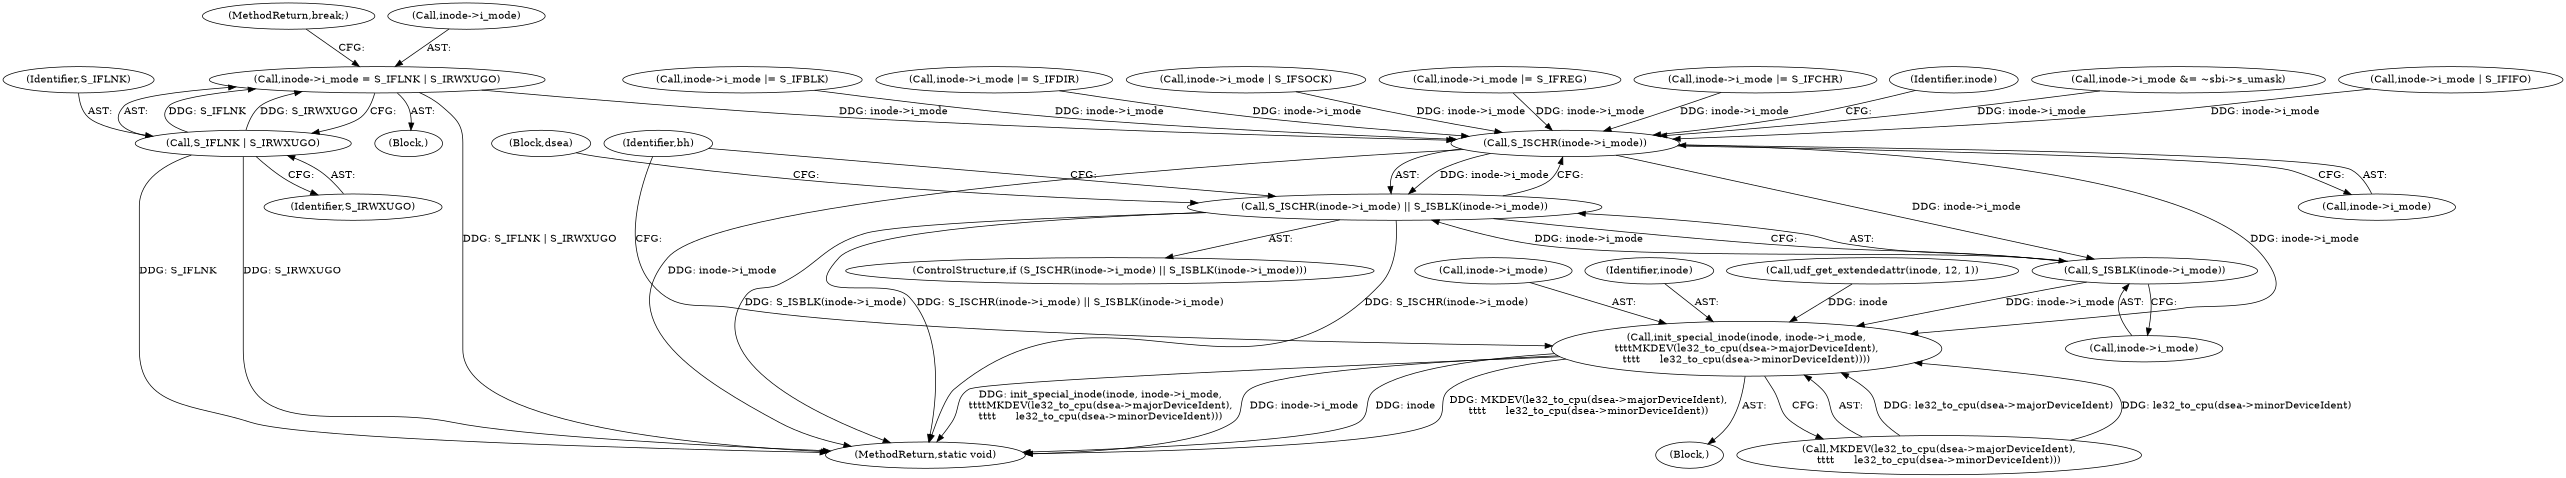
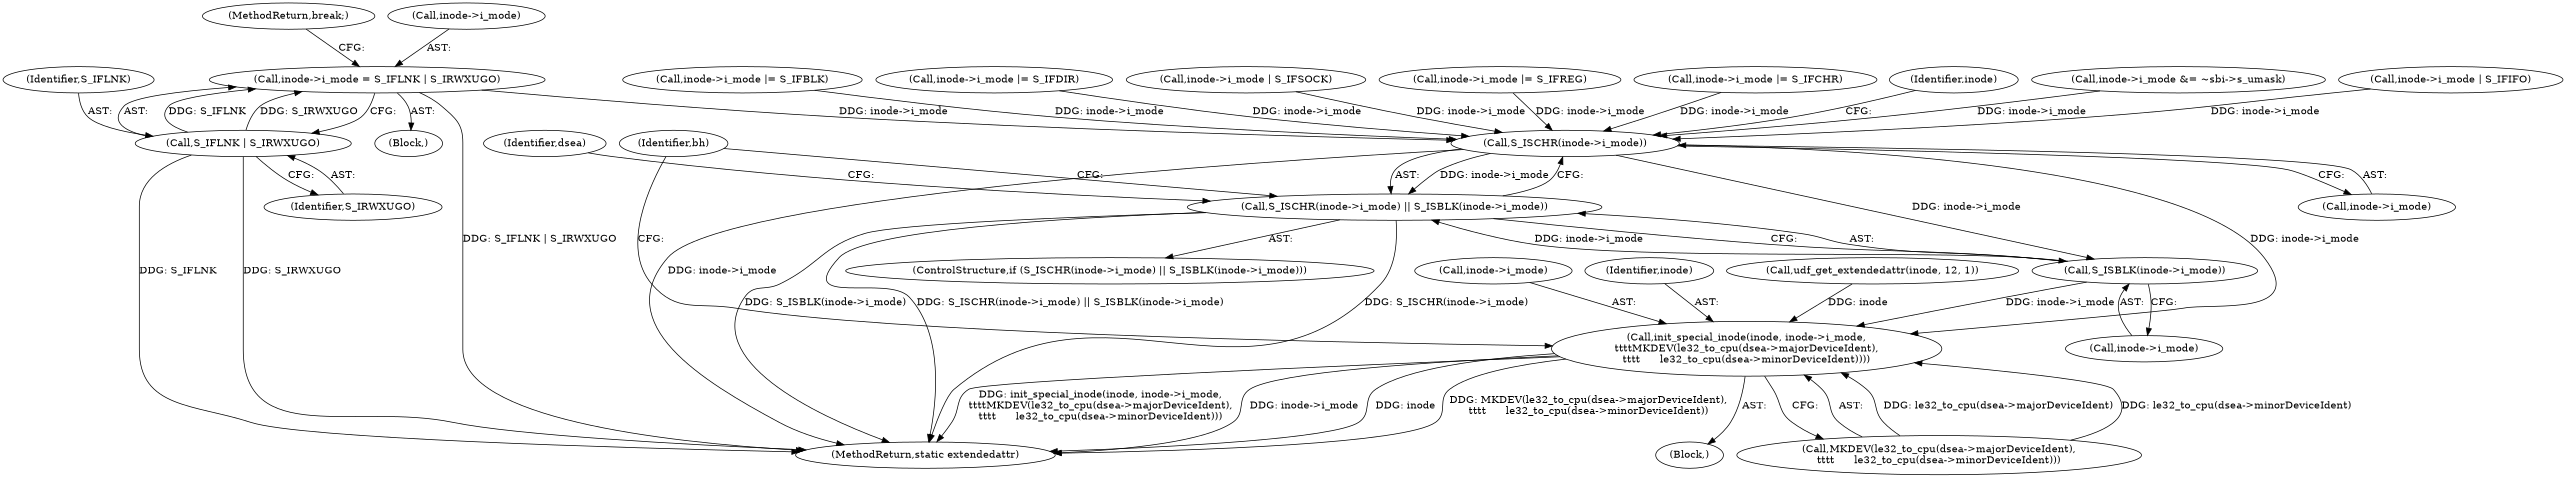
node "(Block,dsea)": label "(Block,dsea)" -> "(Identifier,dsea)"
node "(MethodReturn,static void)": label "(MethodReturn,static void)" -> "(MethodReturn,static extendedattr)"
